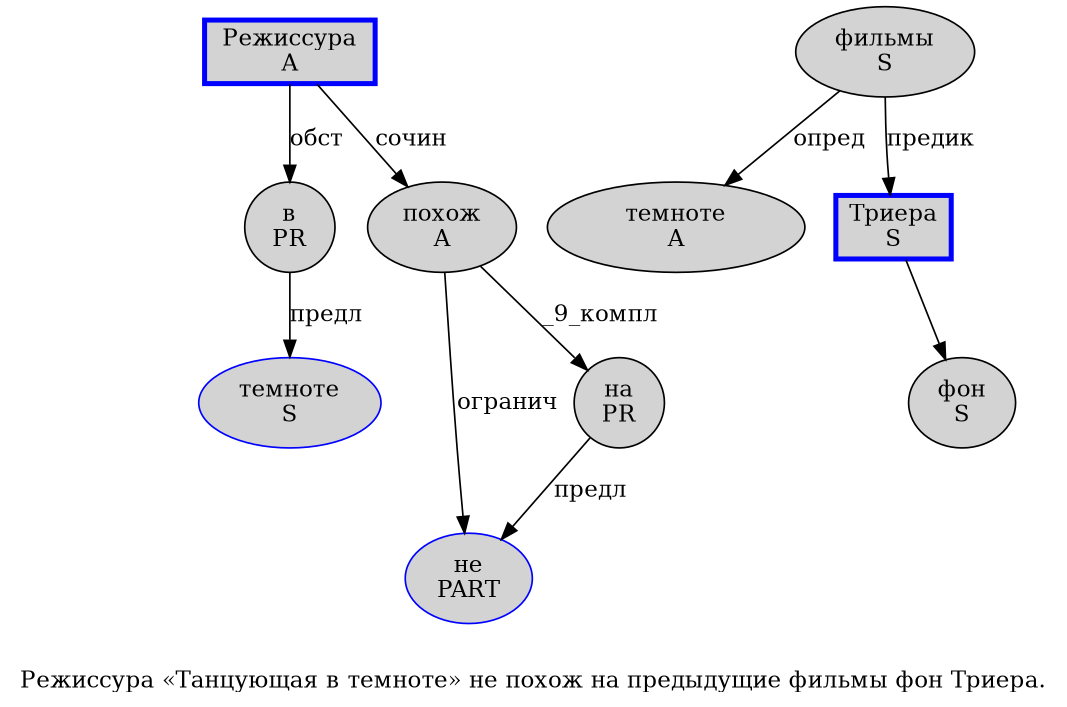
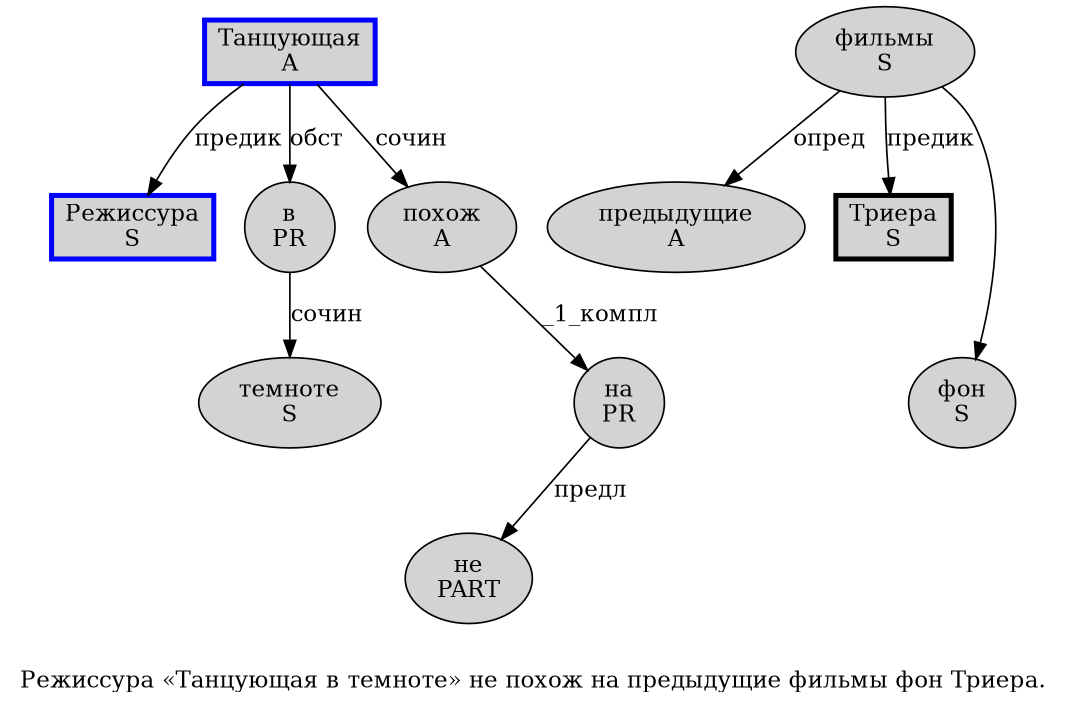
node "Режиссура A": label "Режиссура A" -> "Танцующая A"
node "Режиссура S": added
node "темноте A": label "темноте A" -> "предыдущие A"
node "Триера S": color blue -> black
edge "Триера S" -> "фон S": now "фильмы S" -> "фон S"
edge "в PR" -> "темноте S": label "предл" -> "сочин"
edge "похож A" -> "на PR": label "_9_компл" -> "_1_компл"
edge "похож A" -> "не PART": removed, label "огранич"
node "темноте S": color blue -> black
node "не PART": color blue -> black
